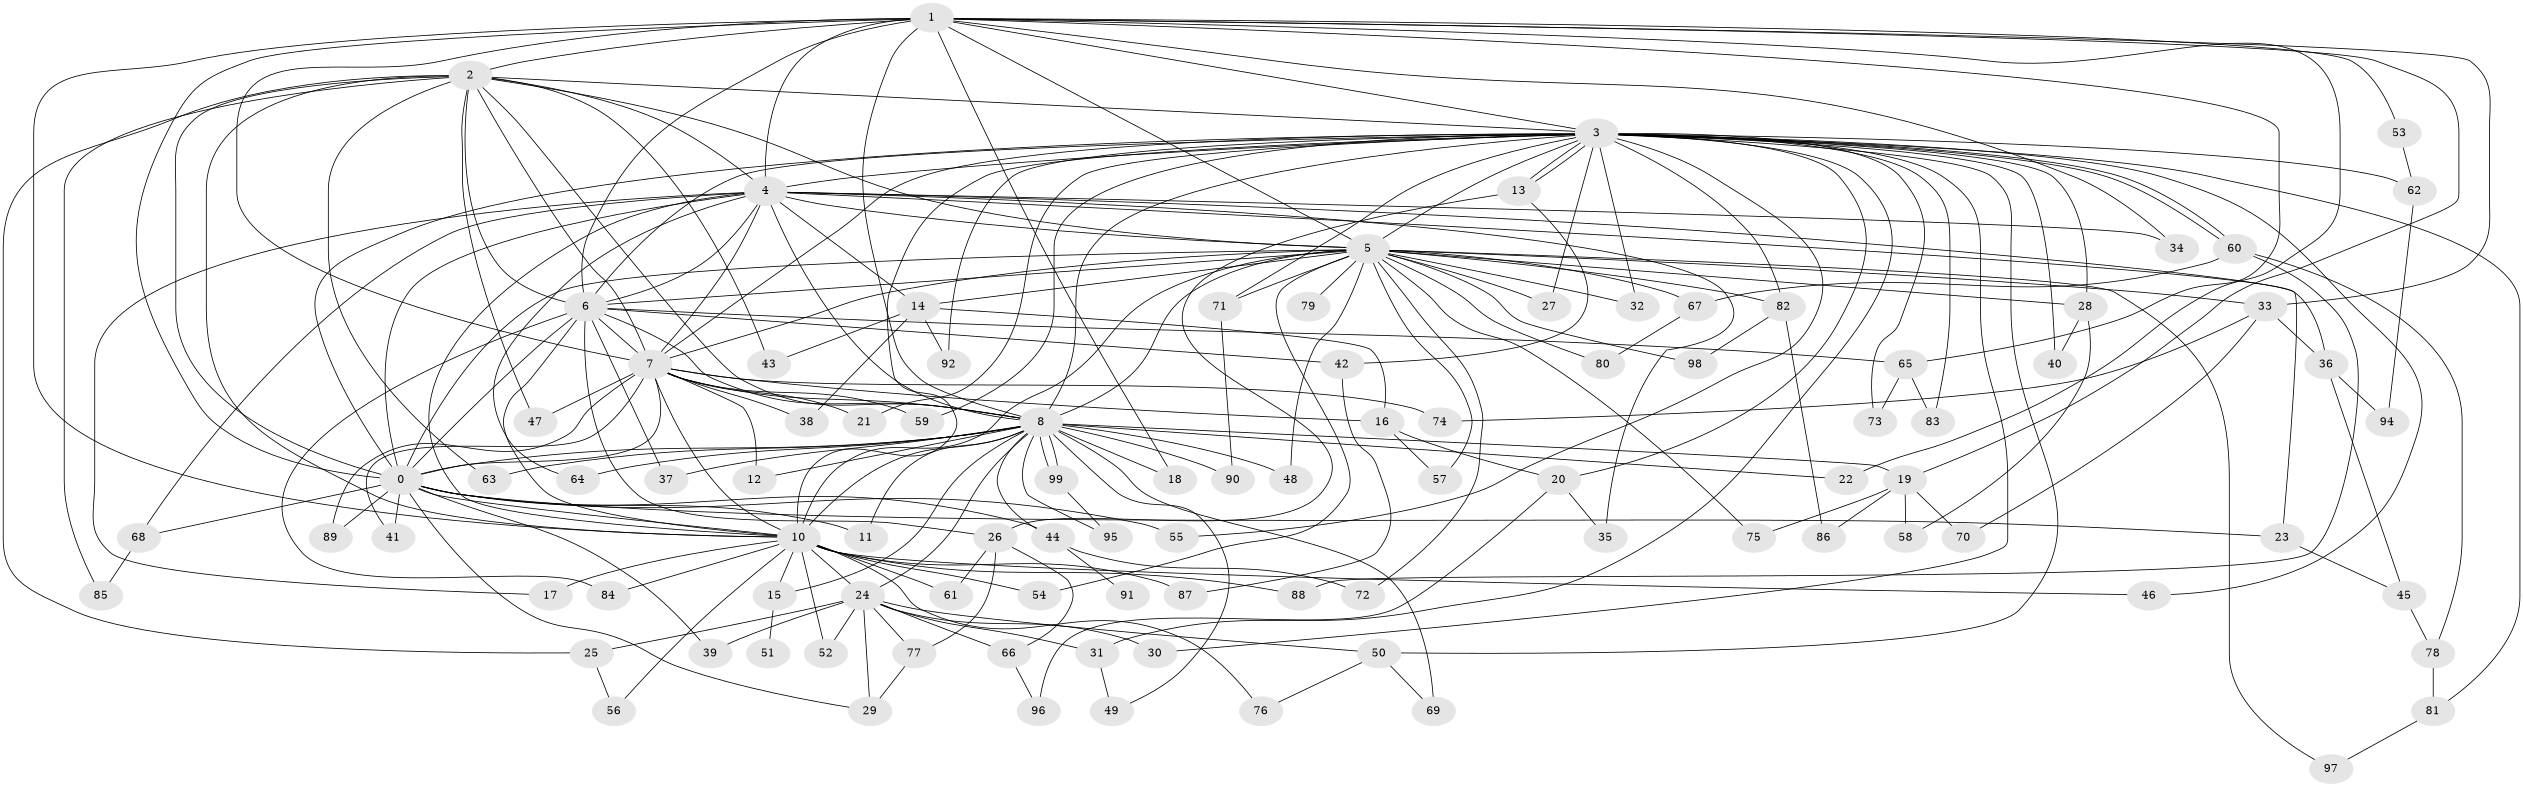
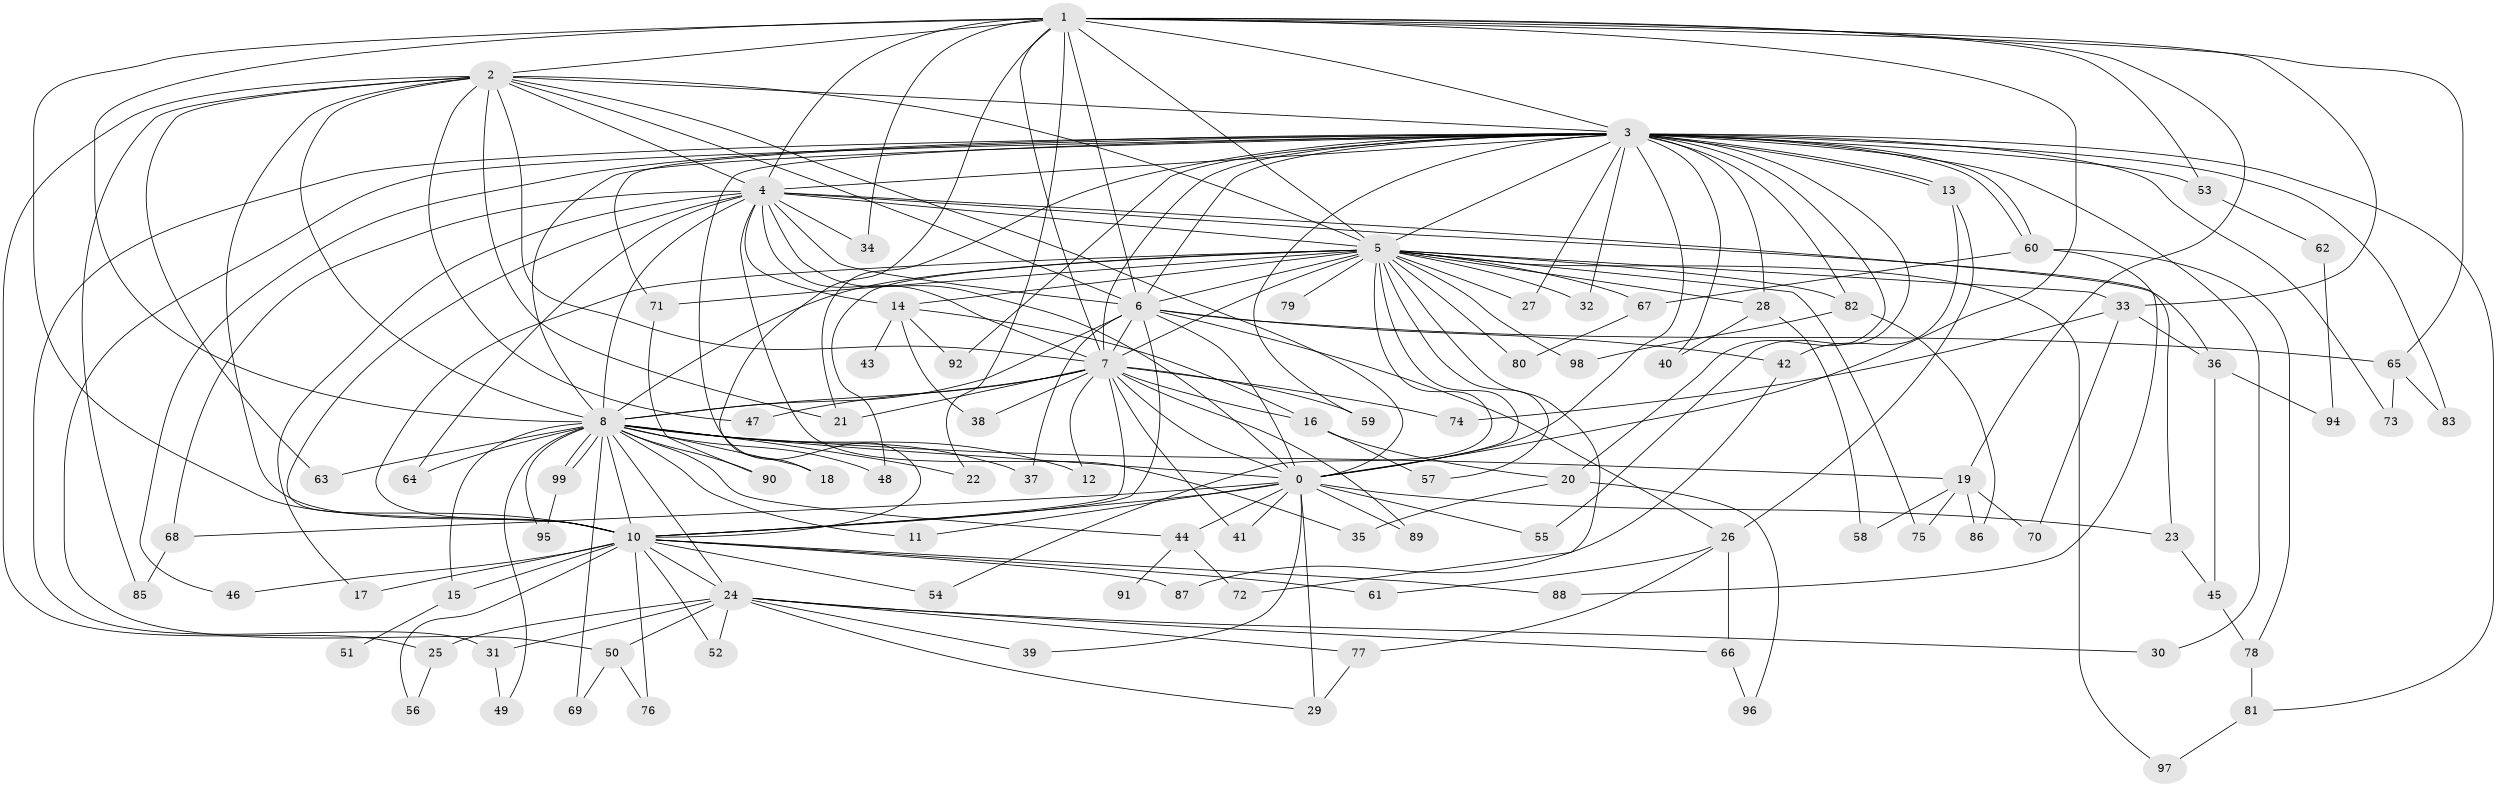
edge "3" -- "62": now "3" -- "53"
edge "2" -- "43": now "2" -- "21"
node "84": removed
